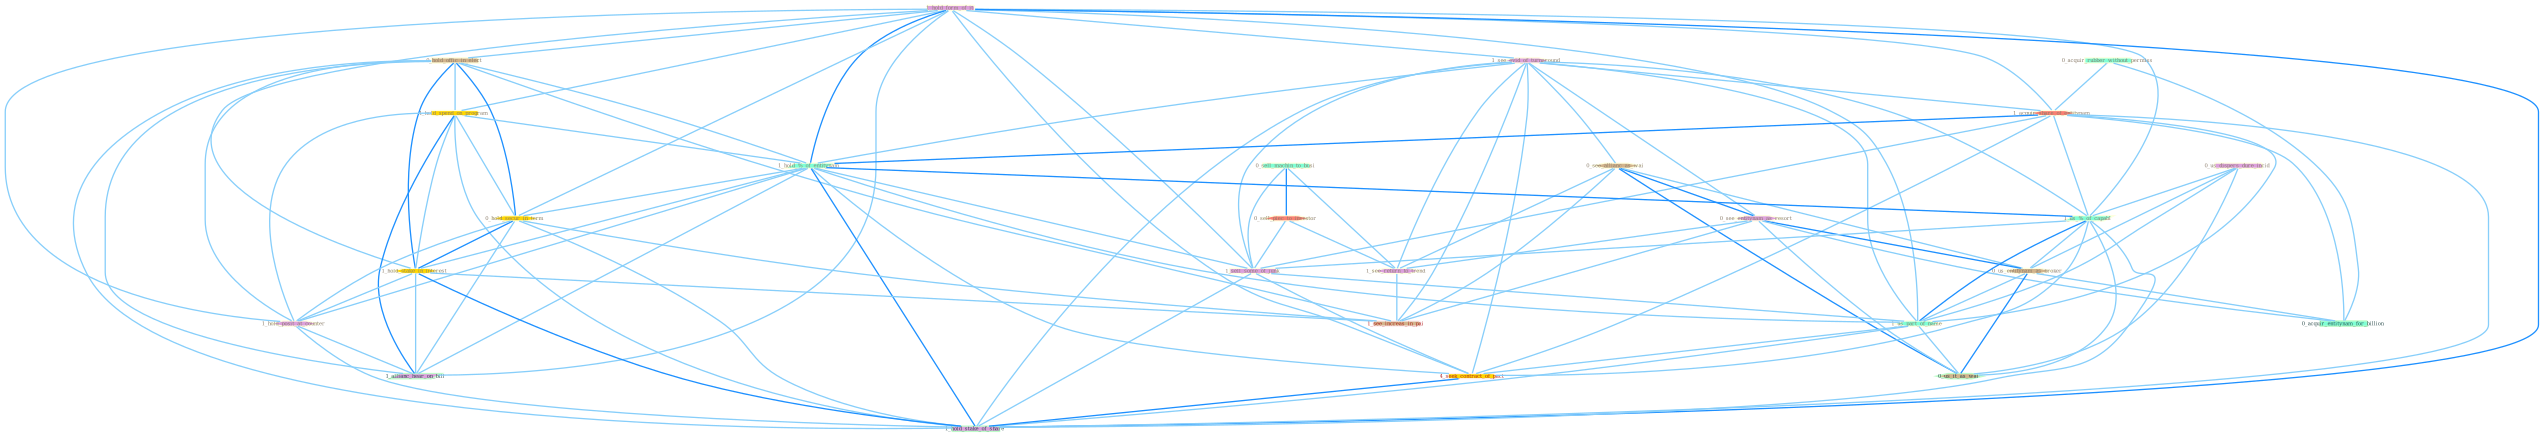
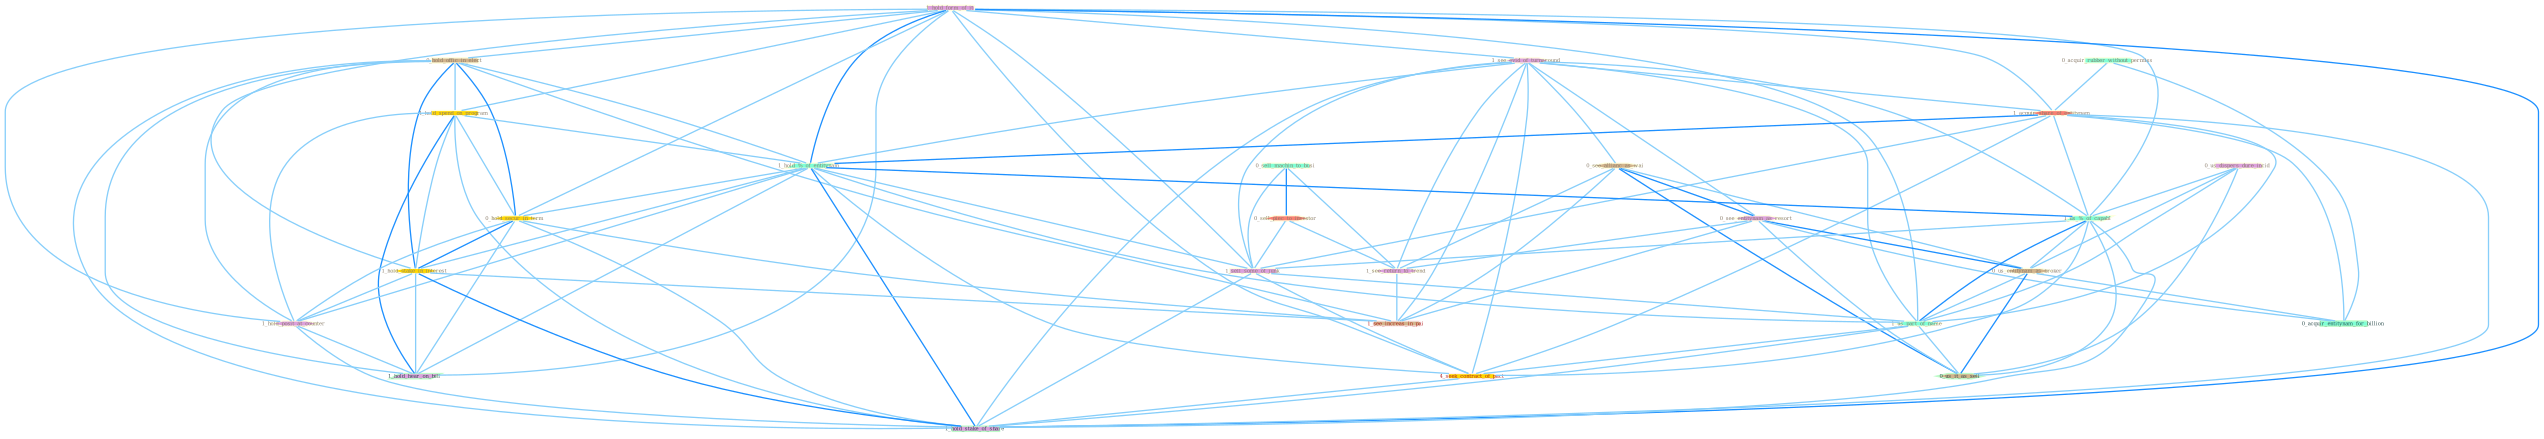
node "1_allianc_hear_on_bill": label "1_allianc_hear_on_bill" -> "1_hold_hear_on_bill"
node "0_us_it_as_wai": label "0_us_it_as_wai" -> "0_us_it_as_sell"
edge "4_seek_contract_of_pact" -- "1_hold_stake_of_share": color #1e90ff -> #87cefa
